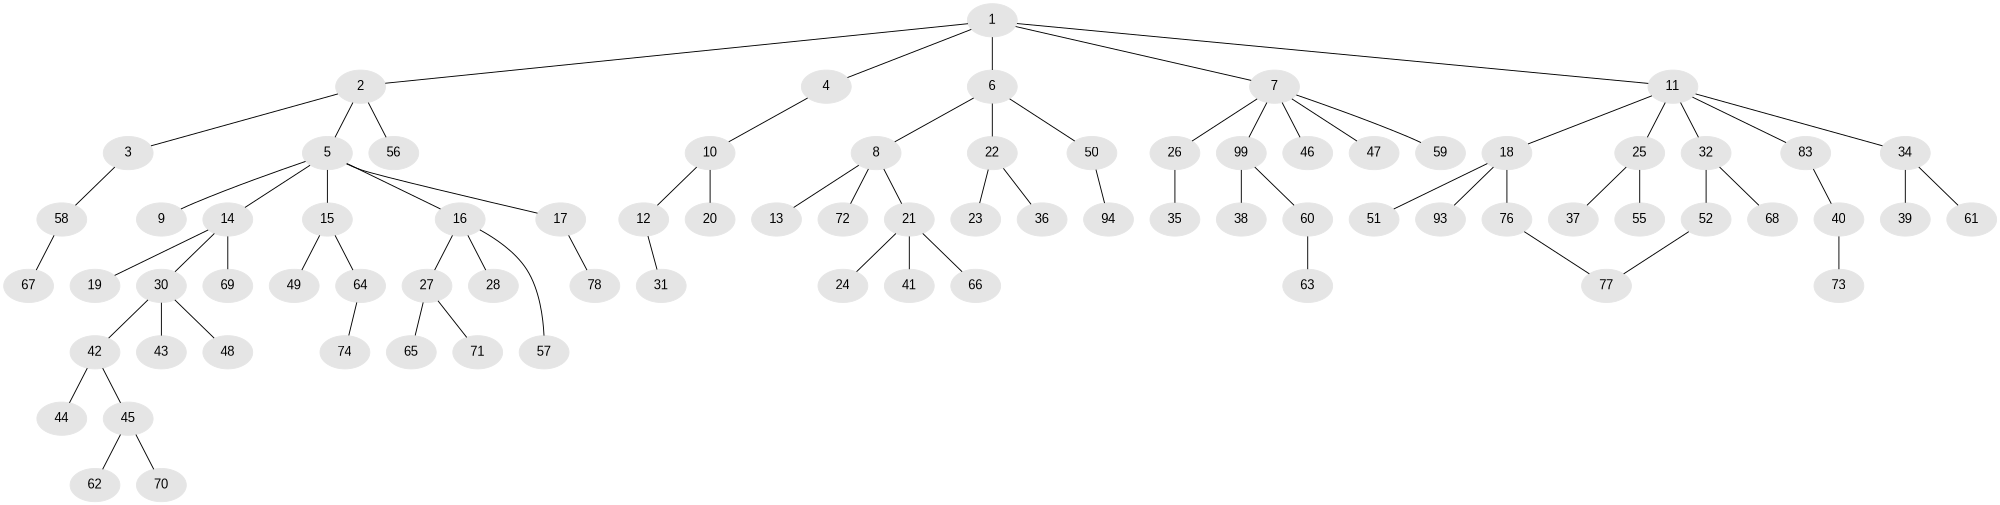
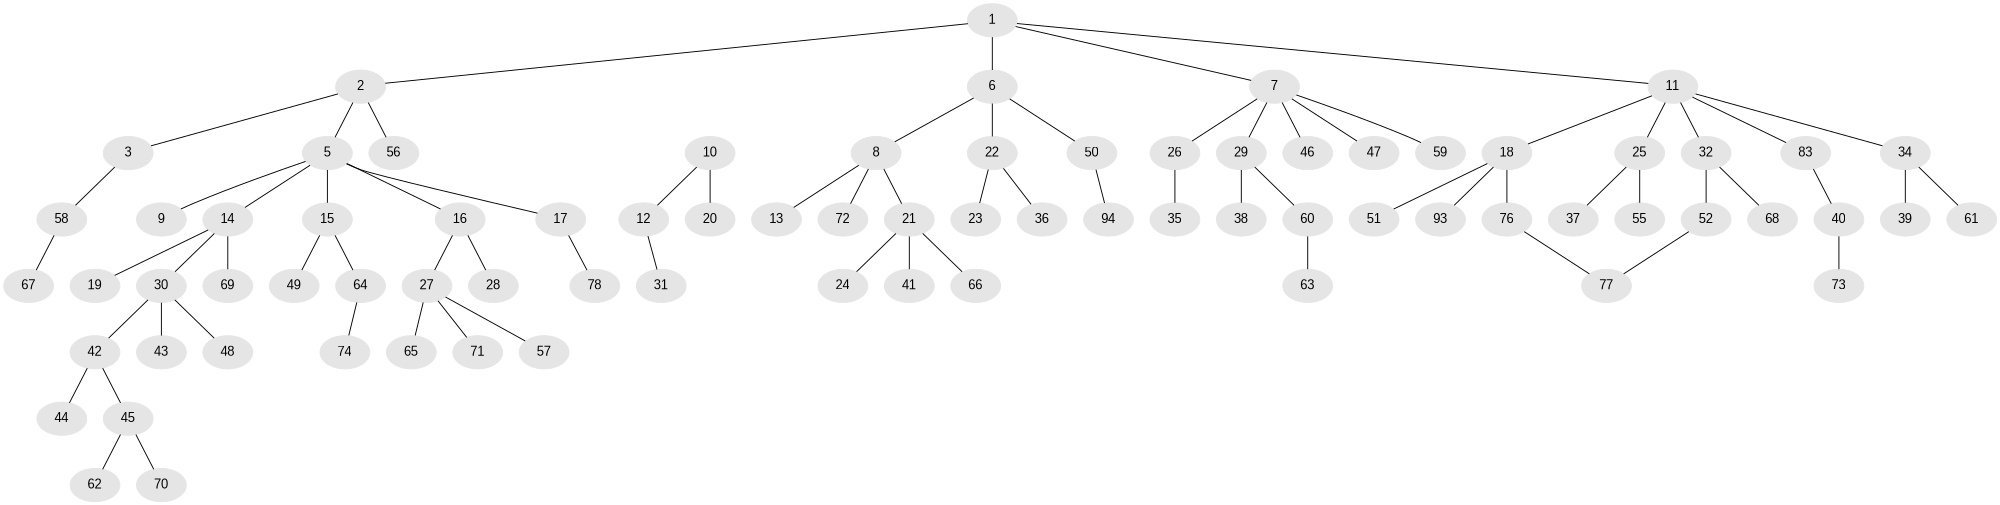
node "4": removed
node "99": label "99" -> "29"
edge "16" -- "57": now "27" -- "57"
